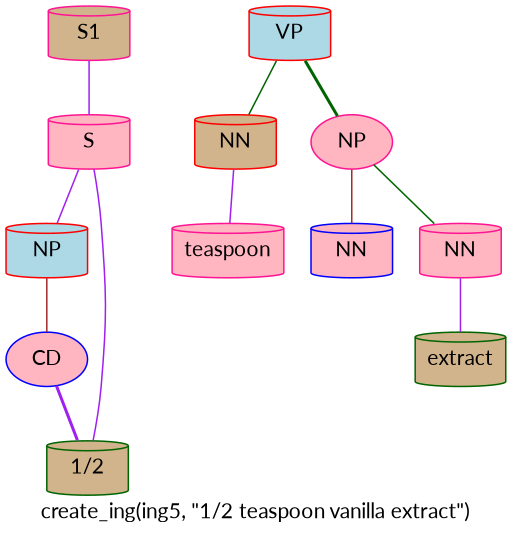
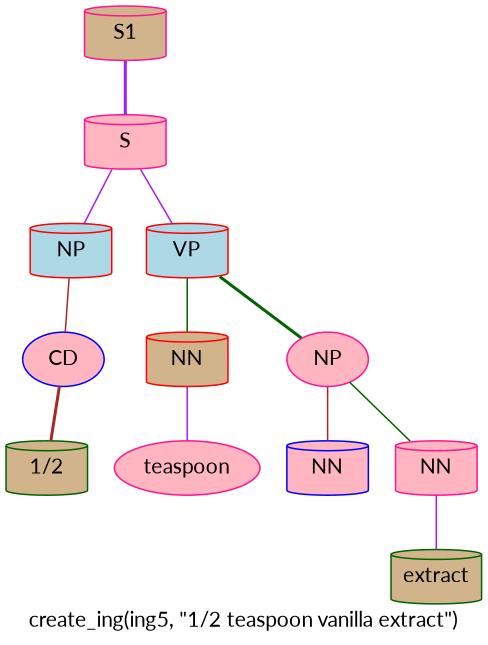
edge "S1" -- "S": style solid -> bold
node "teaspoon": shape cylinder -> ellipse
edge "S" -- "1/2": now "S" -- "VP"
edge "CD" -- "1/2": color purple -> brown
